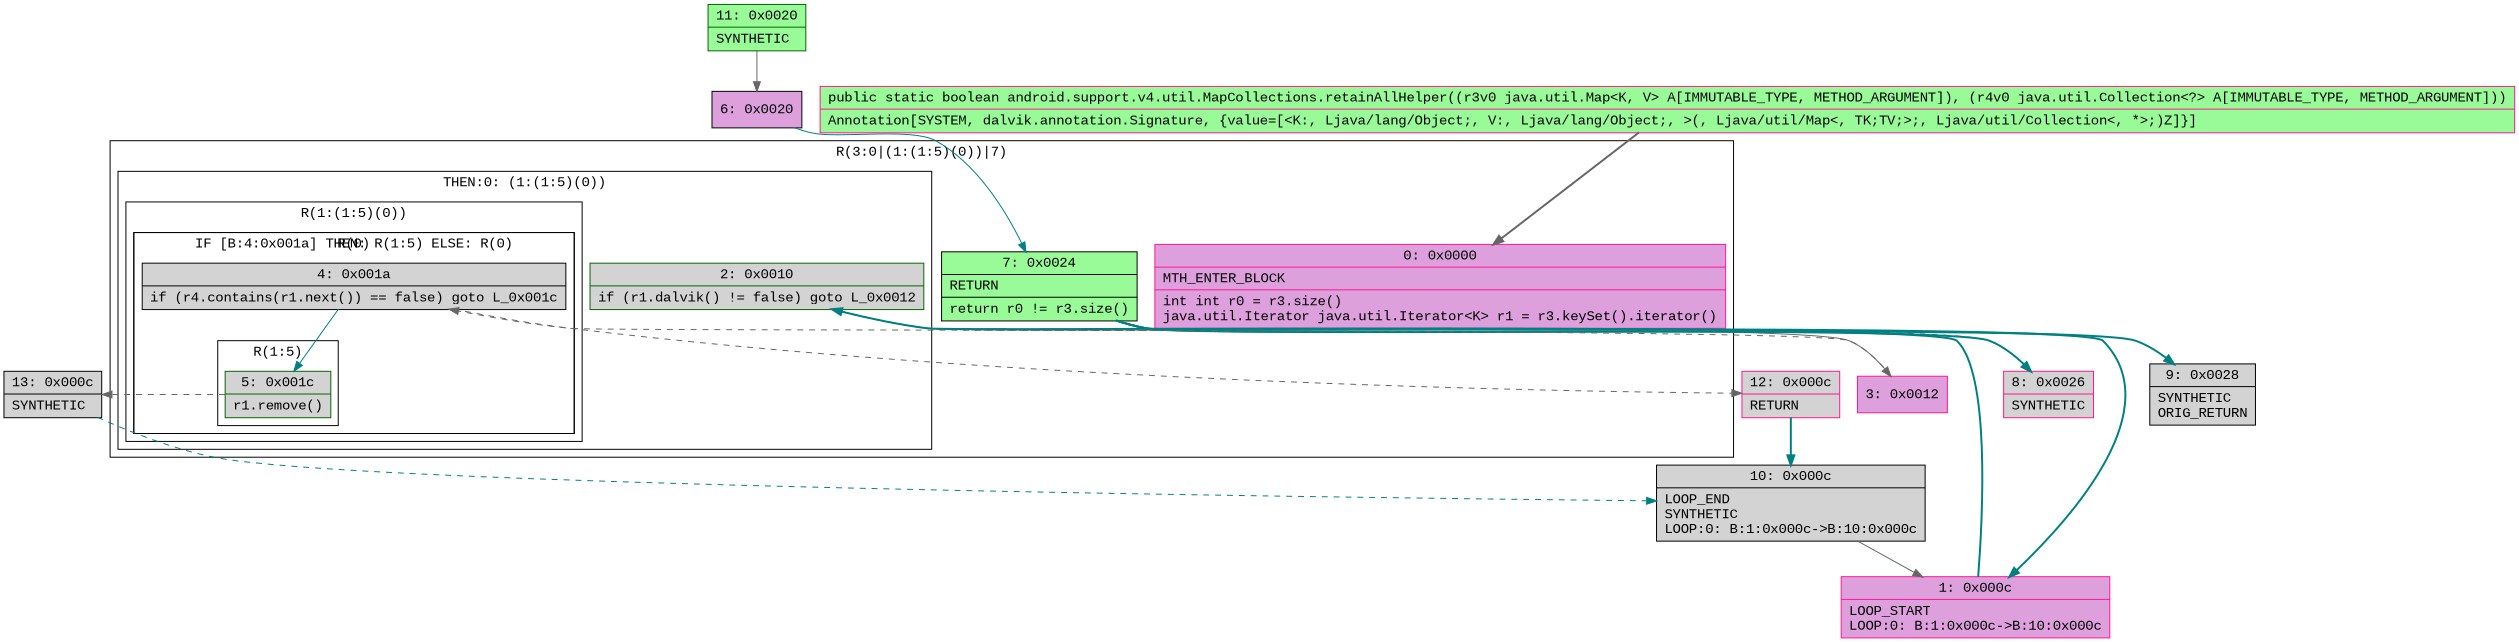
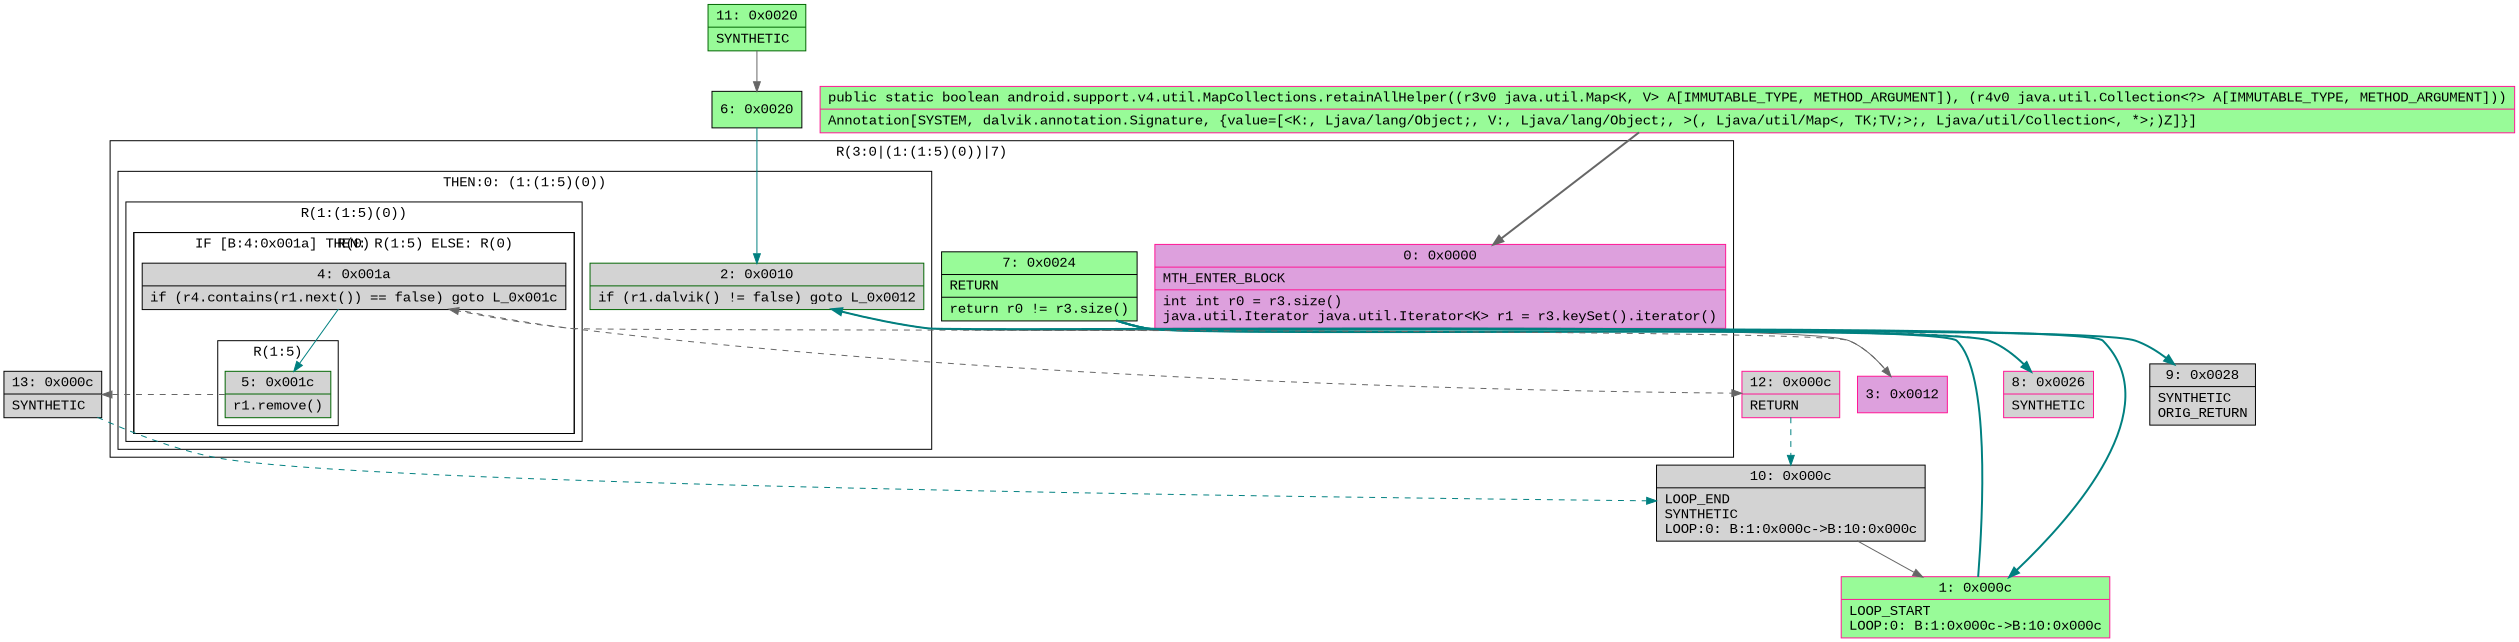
node "6: 0x0020": fillcolor plum -> palegreen
edge "6: 0x0020" -> "7: 0x0024": now "6: 0x0020" -> "2: 0x0010"
edge "12: 0x000c" -> "10: 0x000c": style bold -> dashed
node "1: 0x000c": fillcolor plum -> palegreen
